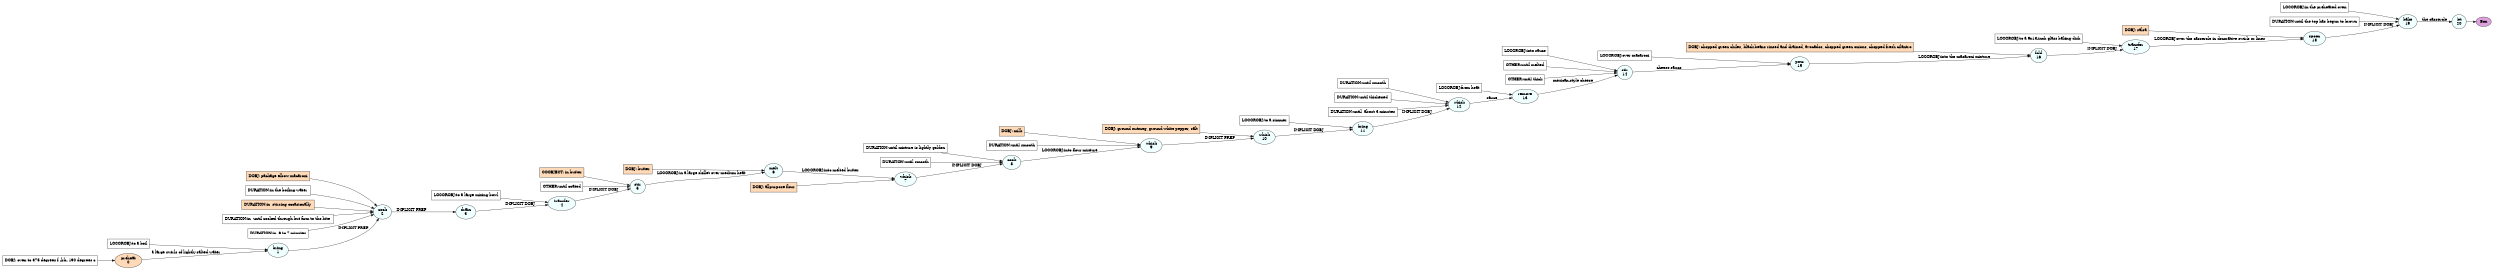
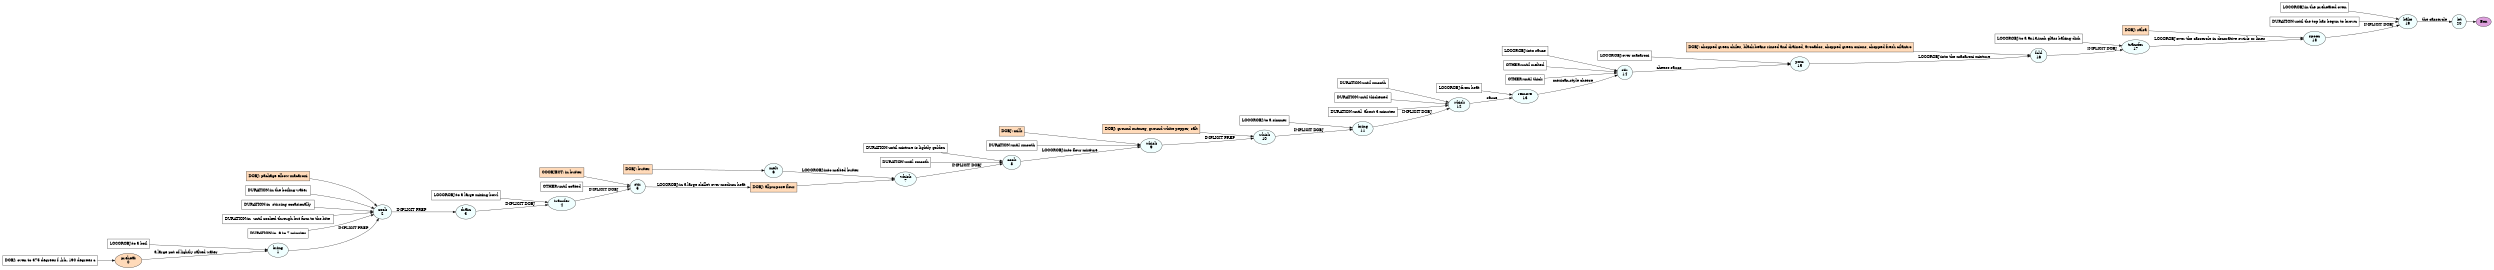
edge "stir 5" -> "melt 6": now "stir 5" -> "DOBJ: allpurpose flour"
node "DURATION:in  stirring occasionally": fillcolor peachpuff -> white
edge "preheat 0" -> "bring 1": label "a large swirls of lightly salted water" -> "a large pot of lightly salted water"
